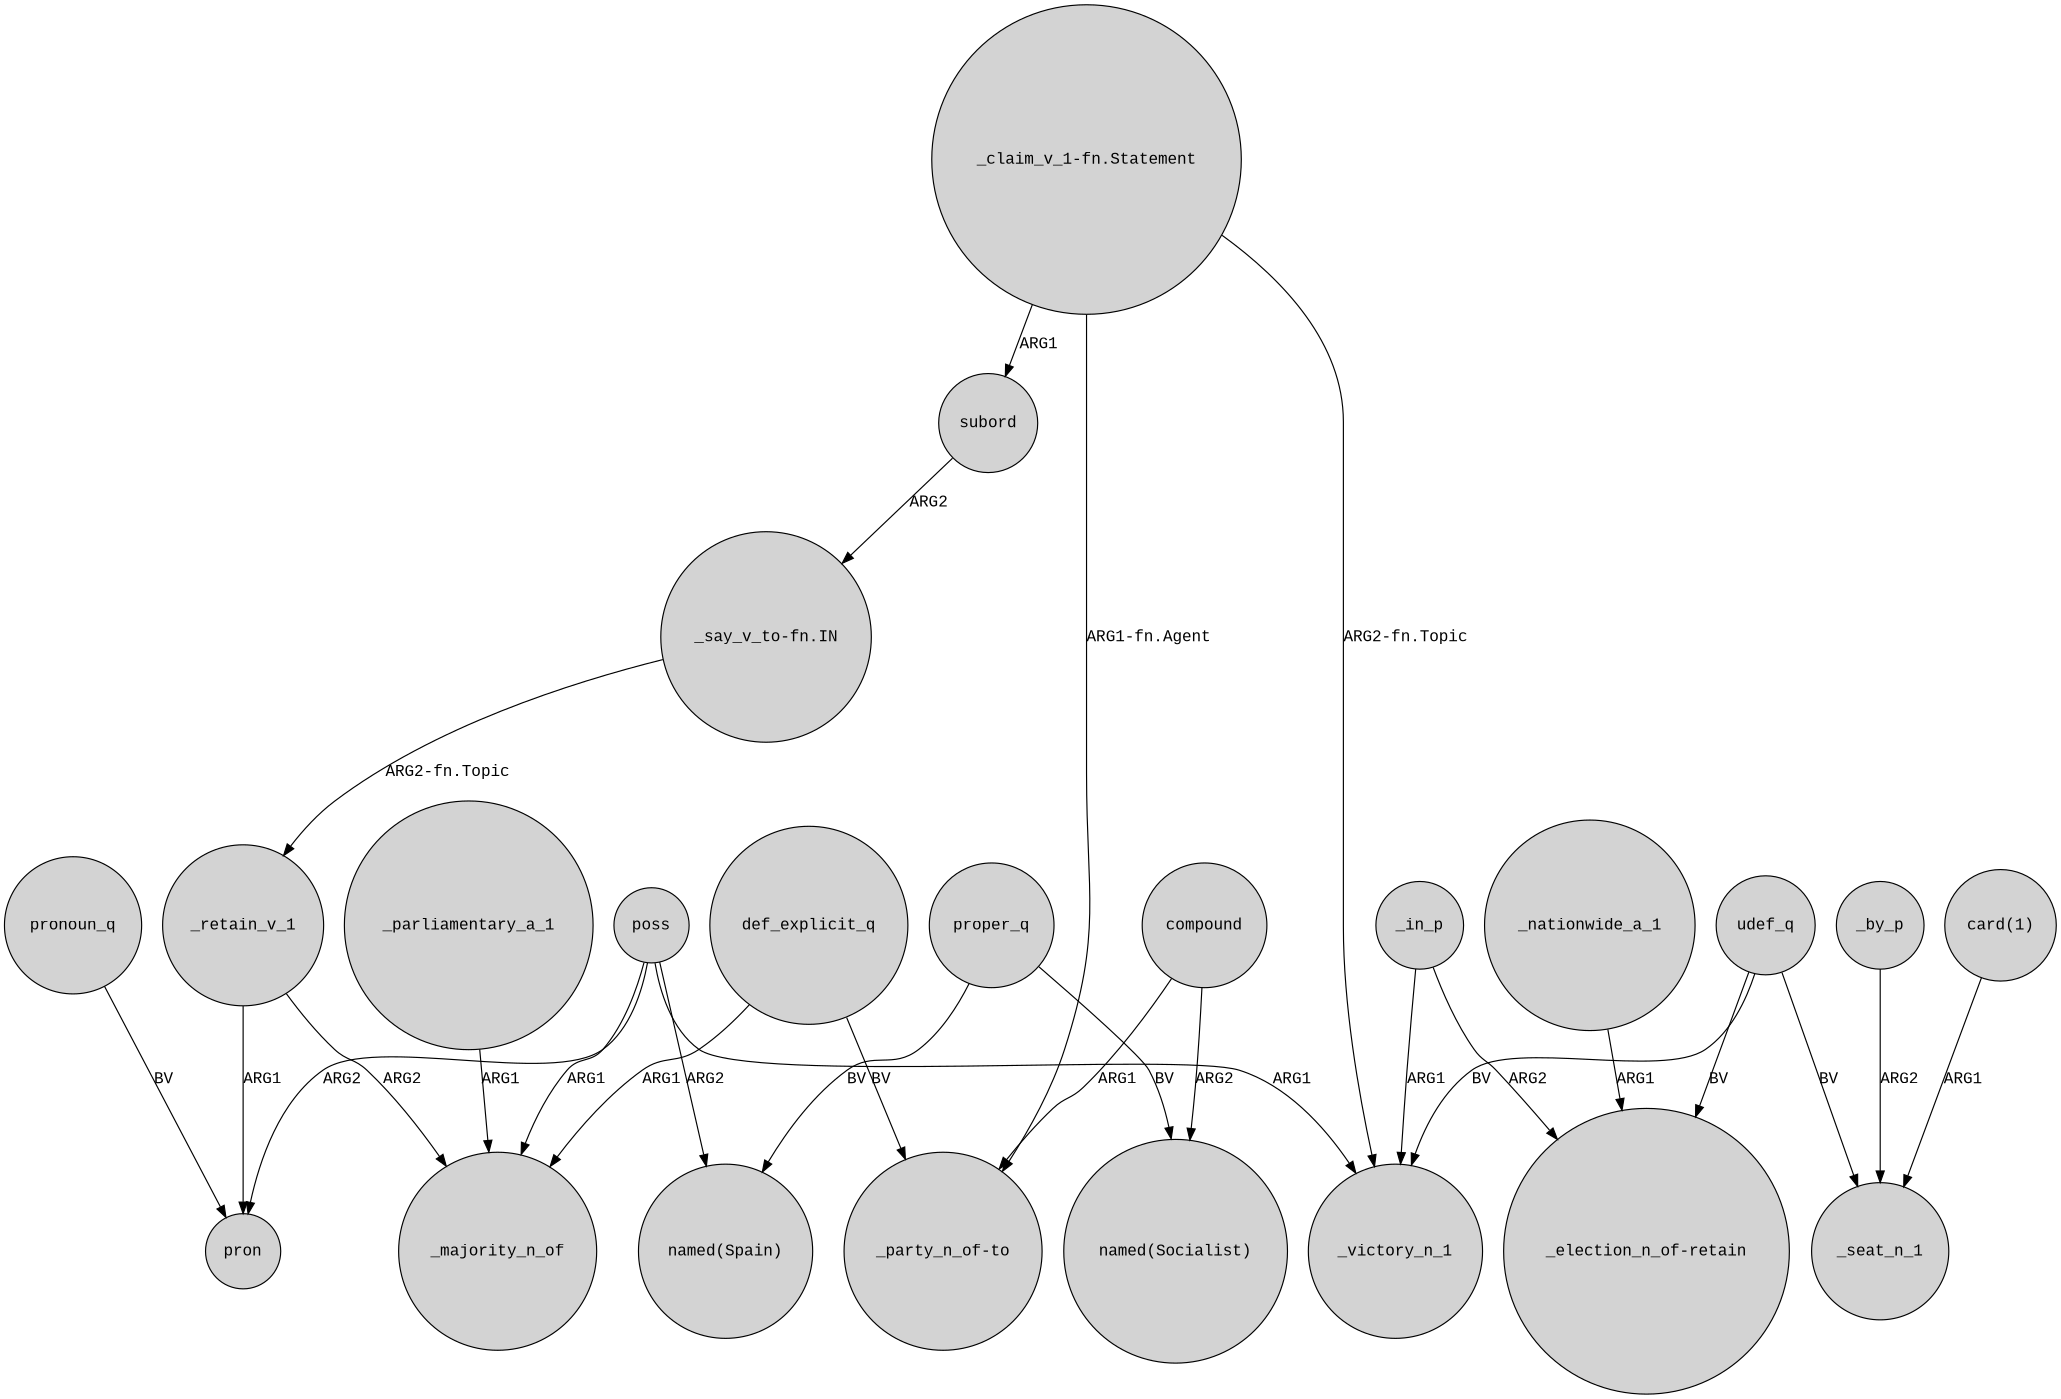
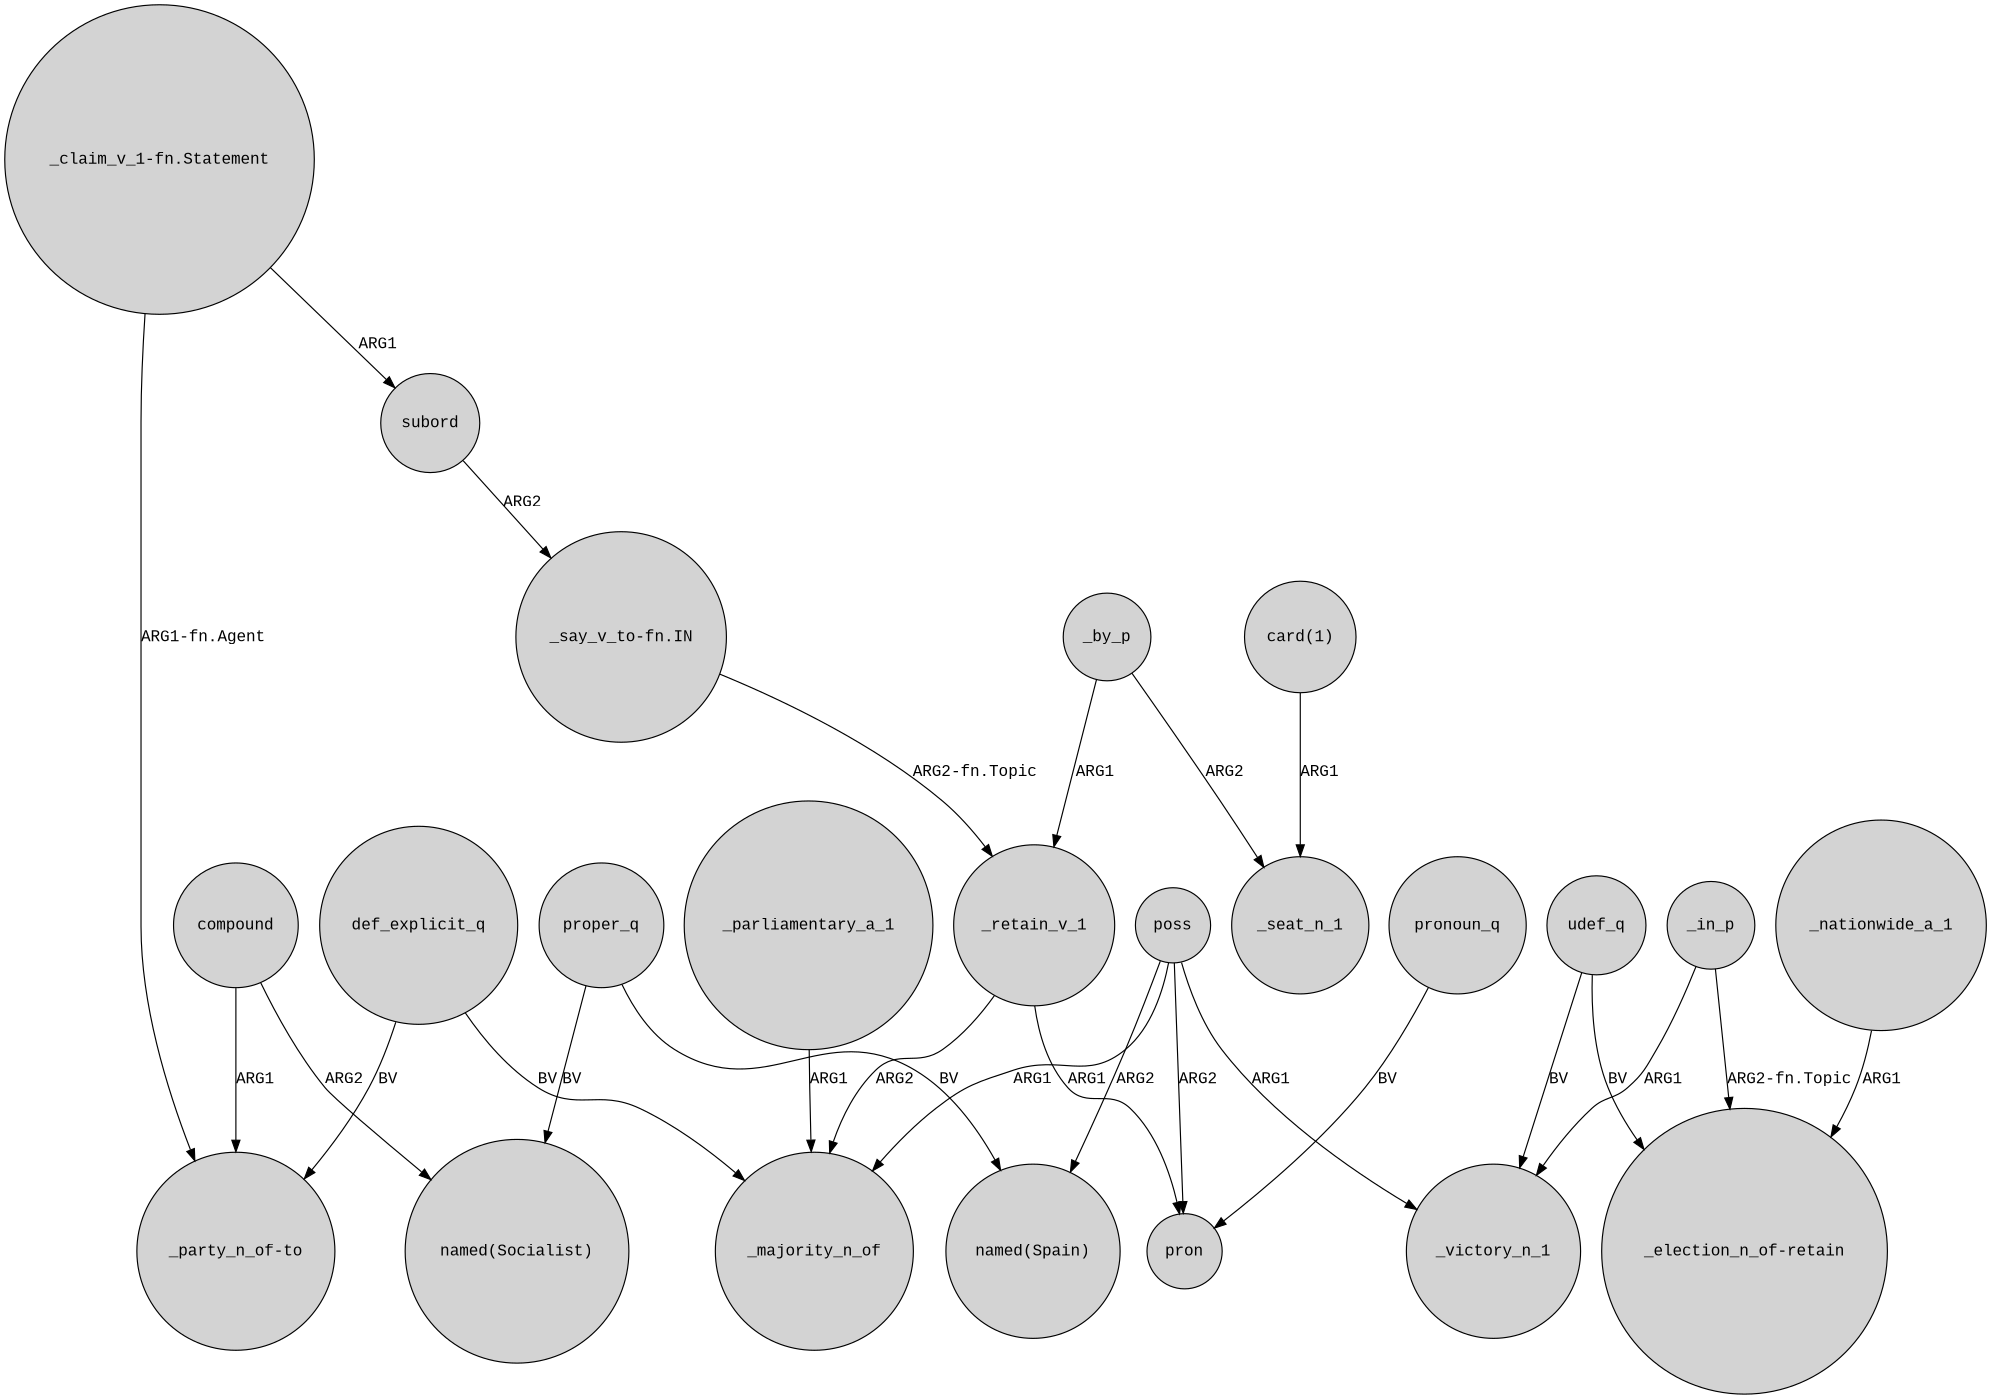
edge "_claim_v_1-fn.Statement" -> "_victory_n_1": removed, label "ARG2-fn.Topic"
edge "_by_p" -> "_retain_v_1": added, label "ARG1"
edge "udef_q" -> "_seat_n_1": removed, label "BV"
edge "def_explicit_q" -> "_majority_n_of": label "ARG1" -> "BV"
edge "_in_p" -> "_election_n_of-retain": label "ARG2" -> "ARG2-fn.Topic"
